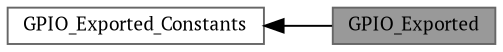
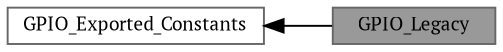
node "GPIO_Exported": label "GPIO_Exported" -> "GPIO_Legacy"
